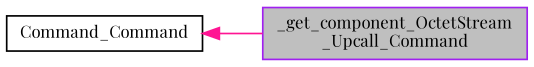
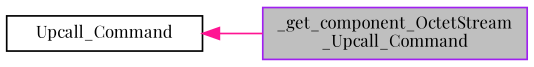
node "Command_Command": label "Command_Command" -> "Upcall_Command"
